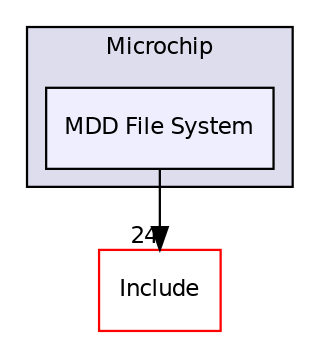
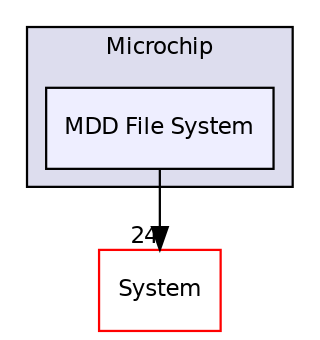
node "Include": label "Include" -> "System"
